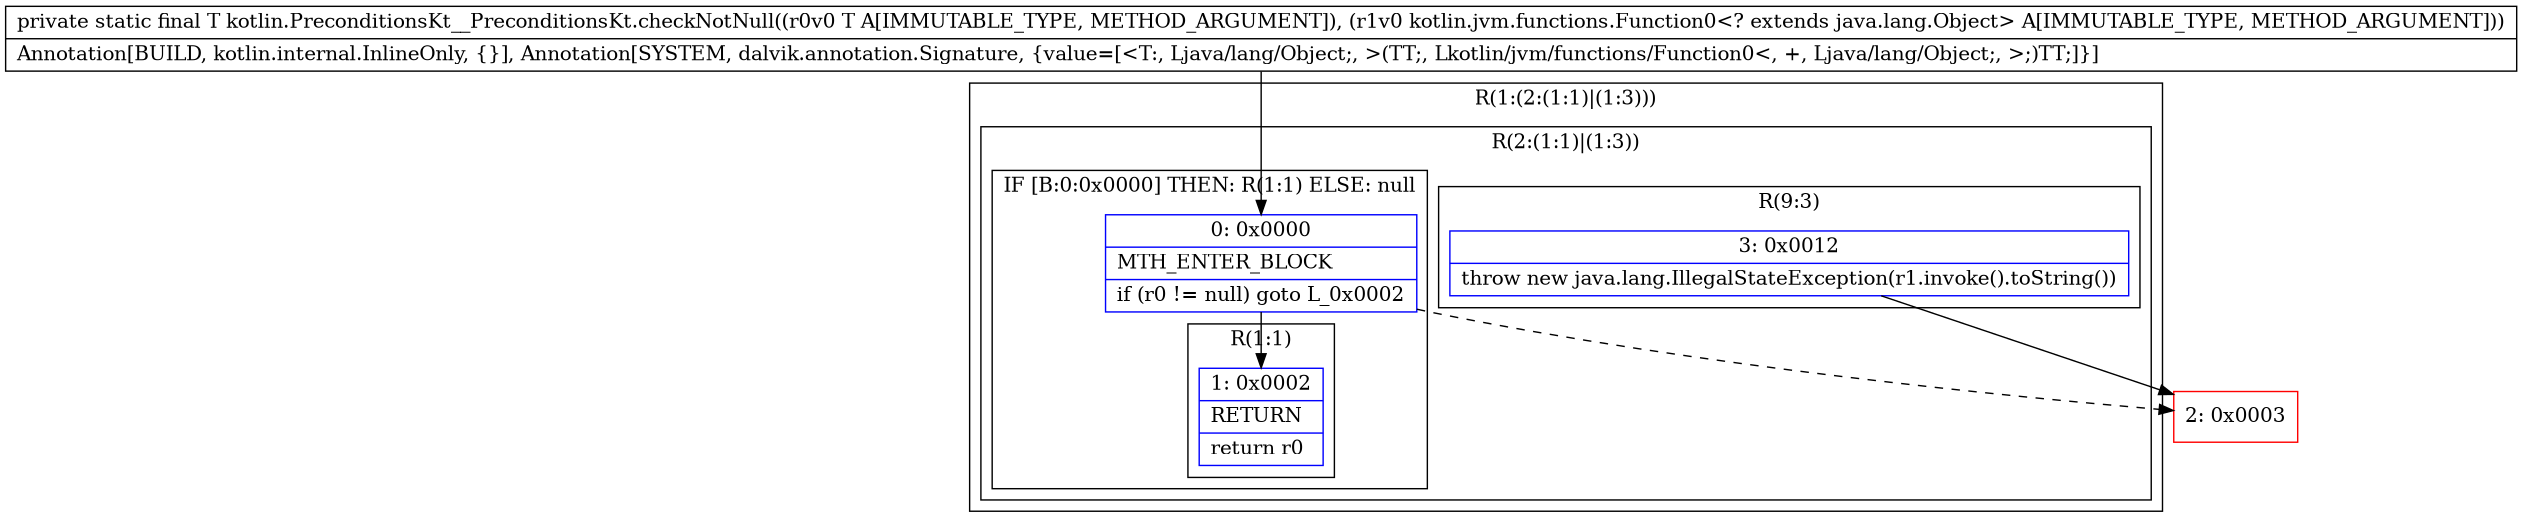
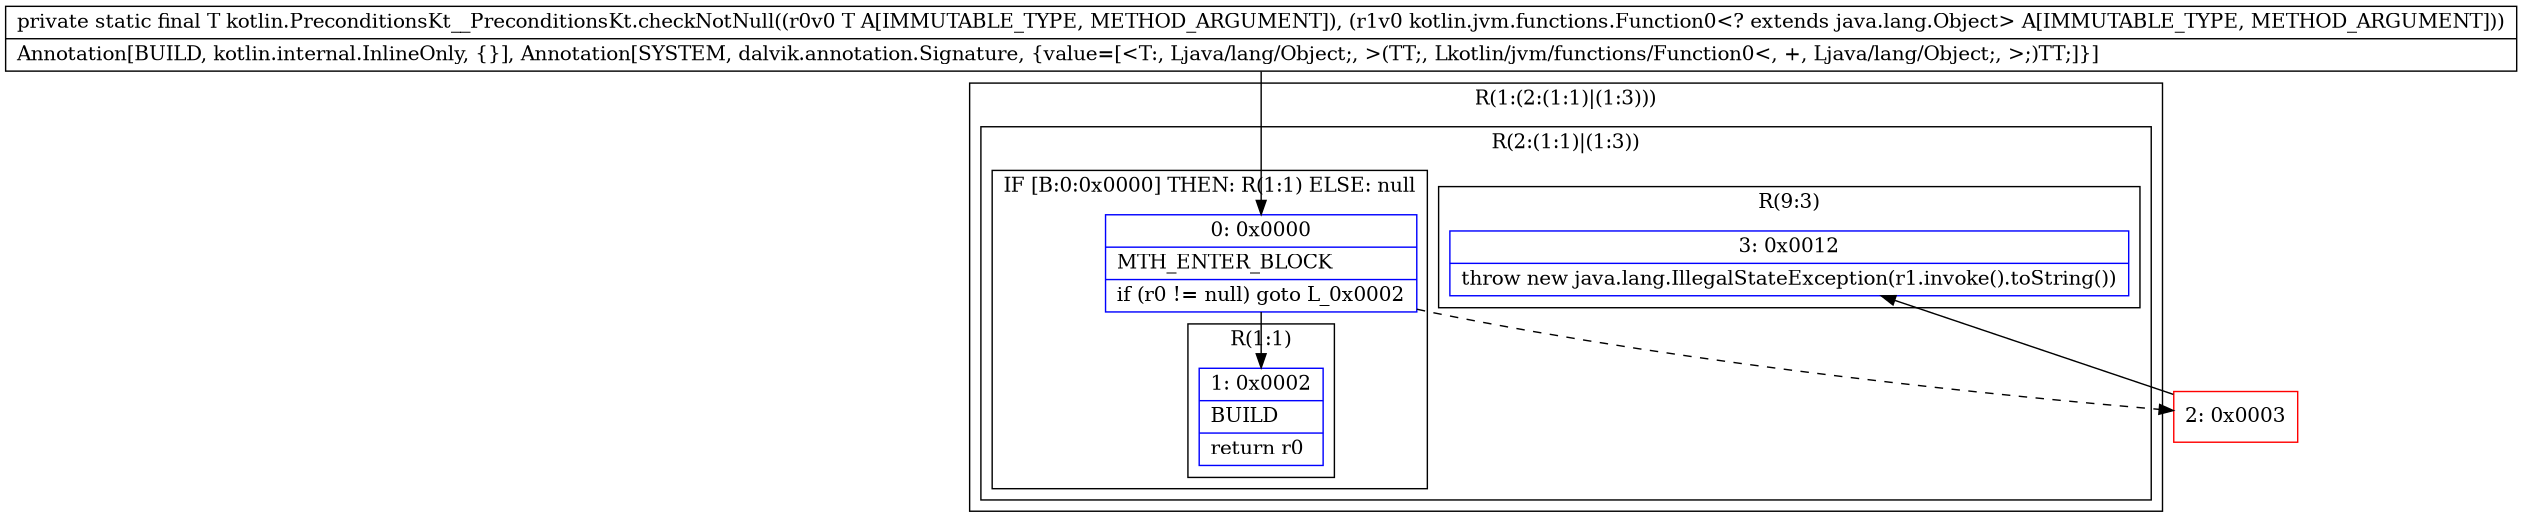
edge "3: 0x0012" -> "2: 0x0003": reversed
node "1: 0x0002": text "RETURN" -> "BUILD"
